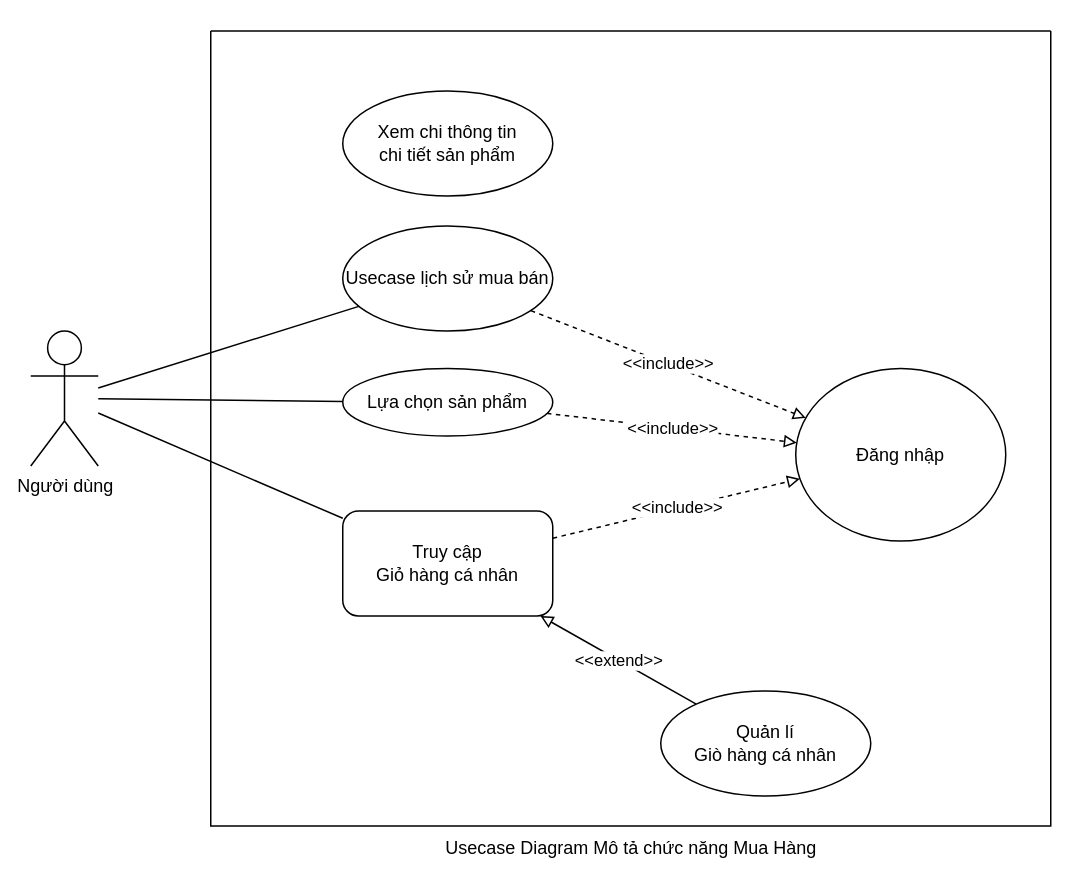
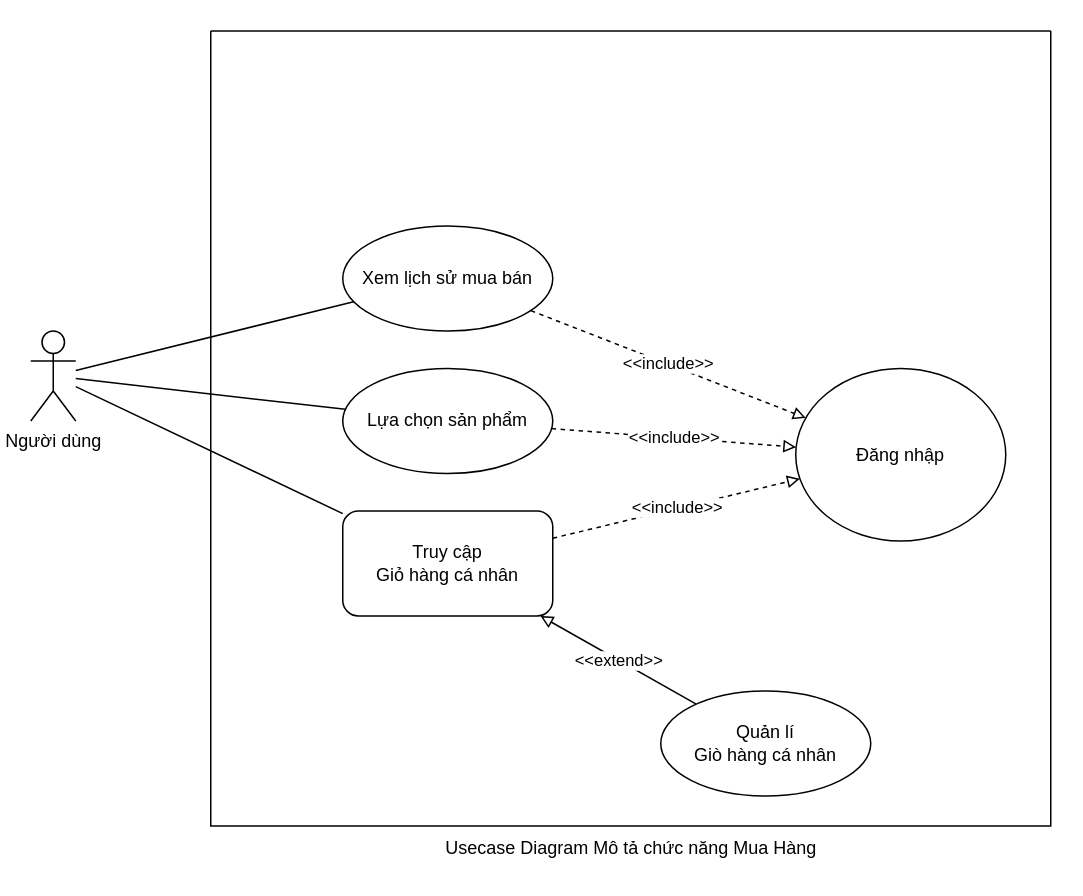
node "Xem chi thông tin chi tiết sản phẩm": removed
node "Usecase lịch sử mua bán": label "Usecase lịch sử mua bán" -> "Xem lịch sử mua bán"
node "Người dùng": size 68x135 -> 45x90
node "Lựa chọn sản phẩm": size 210x68 -> 210x105
